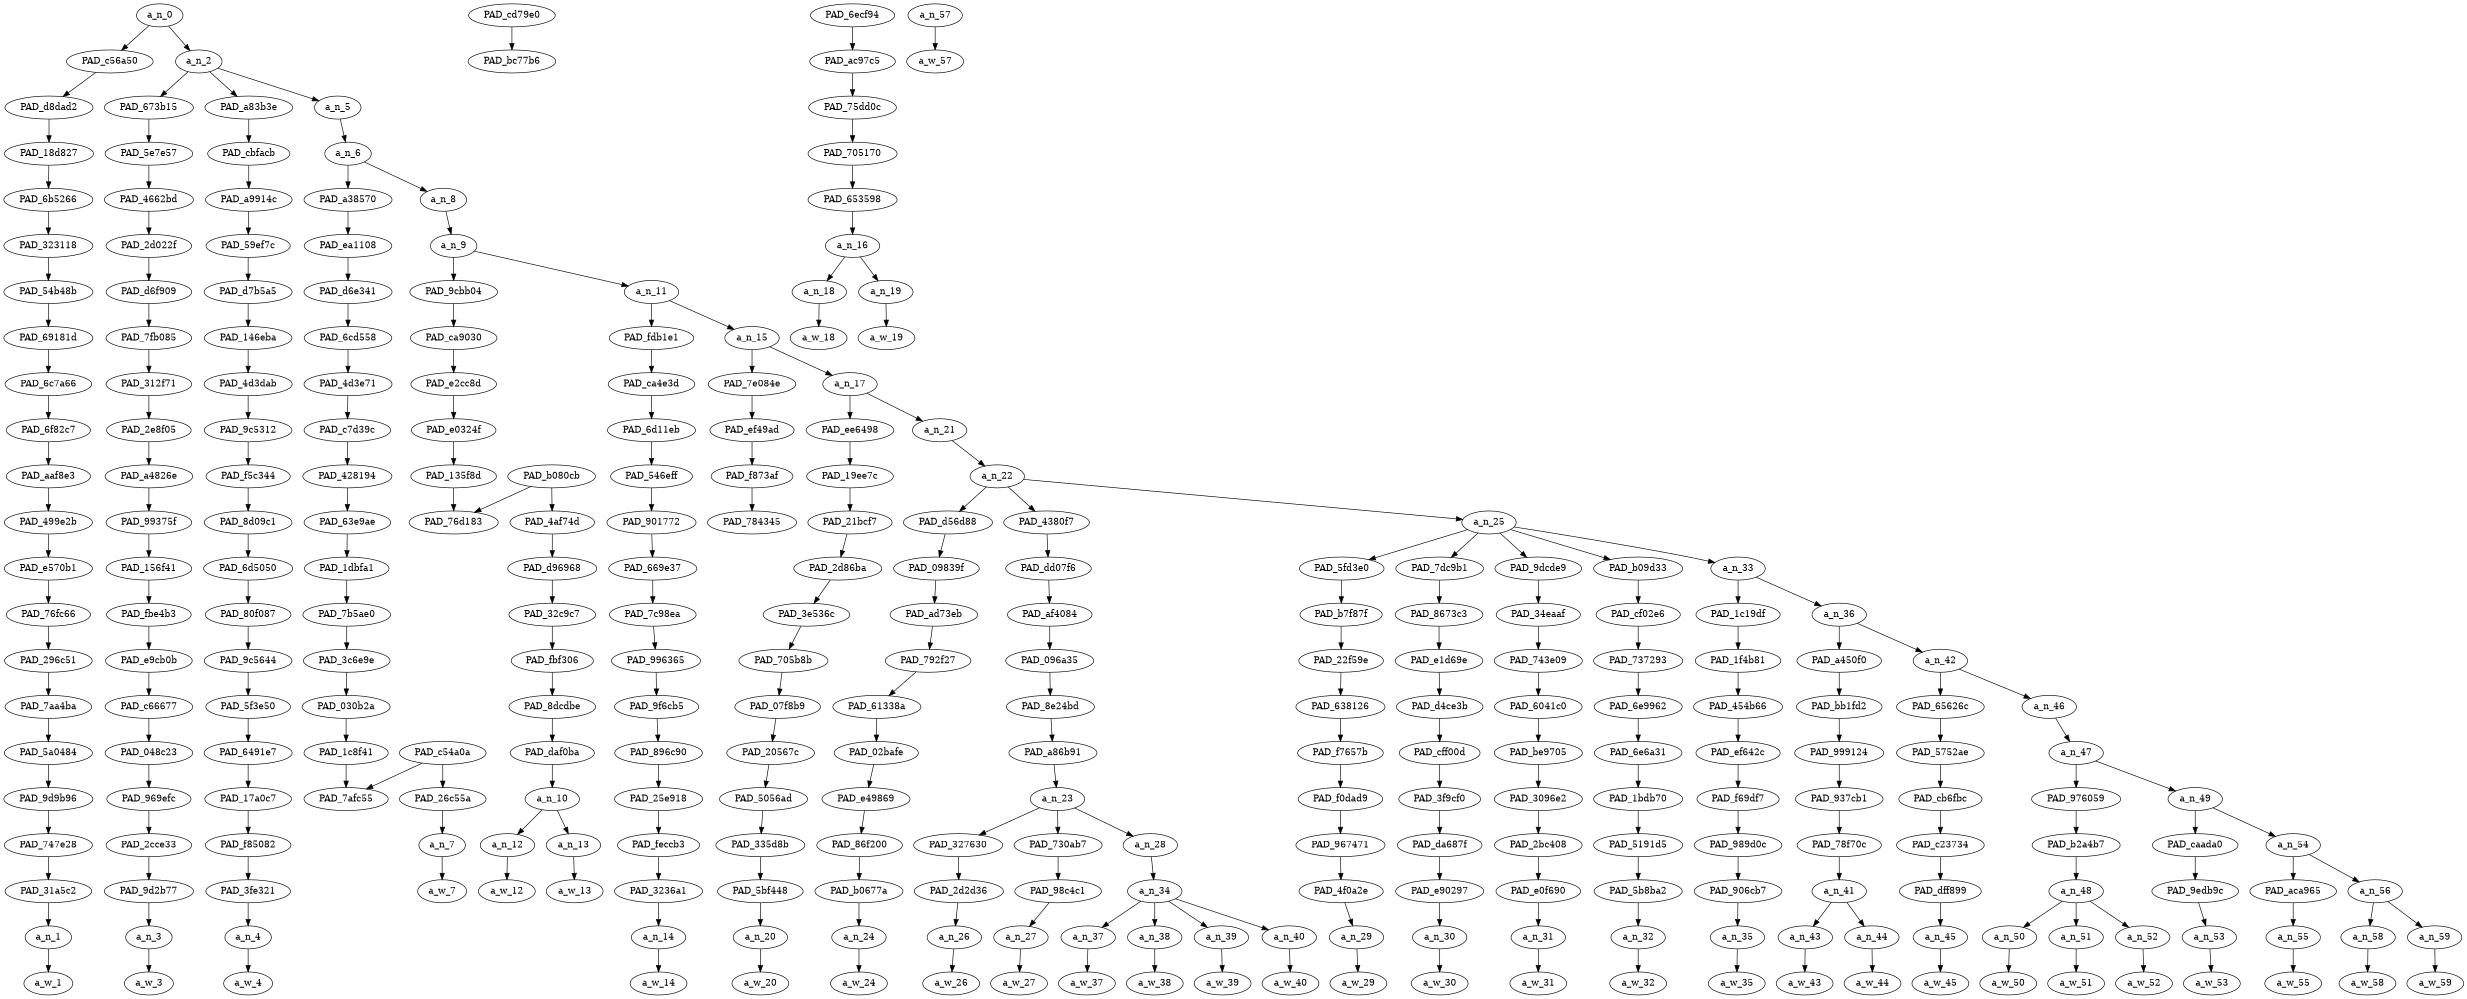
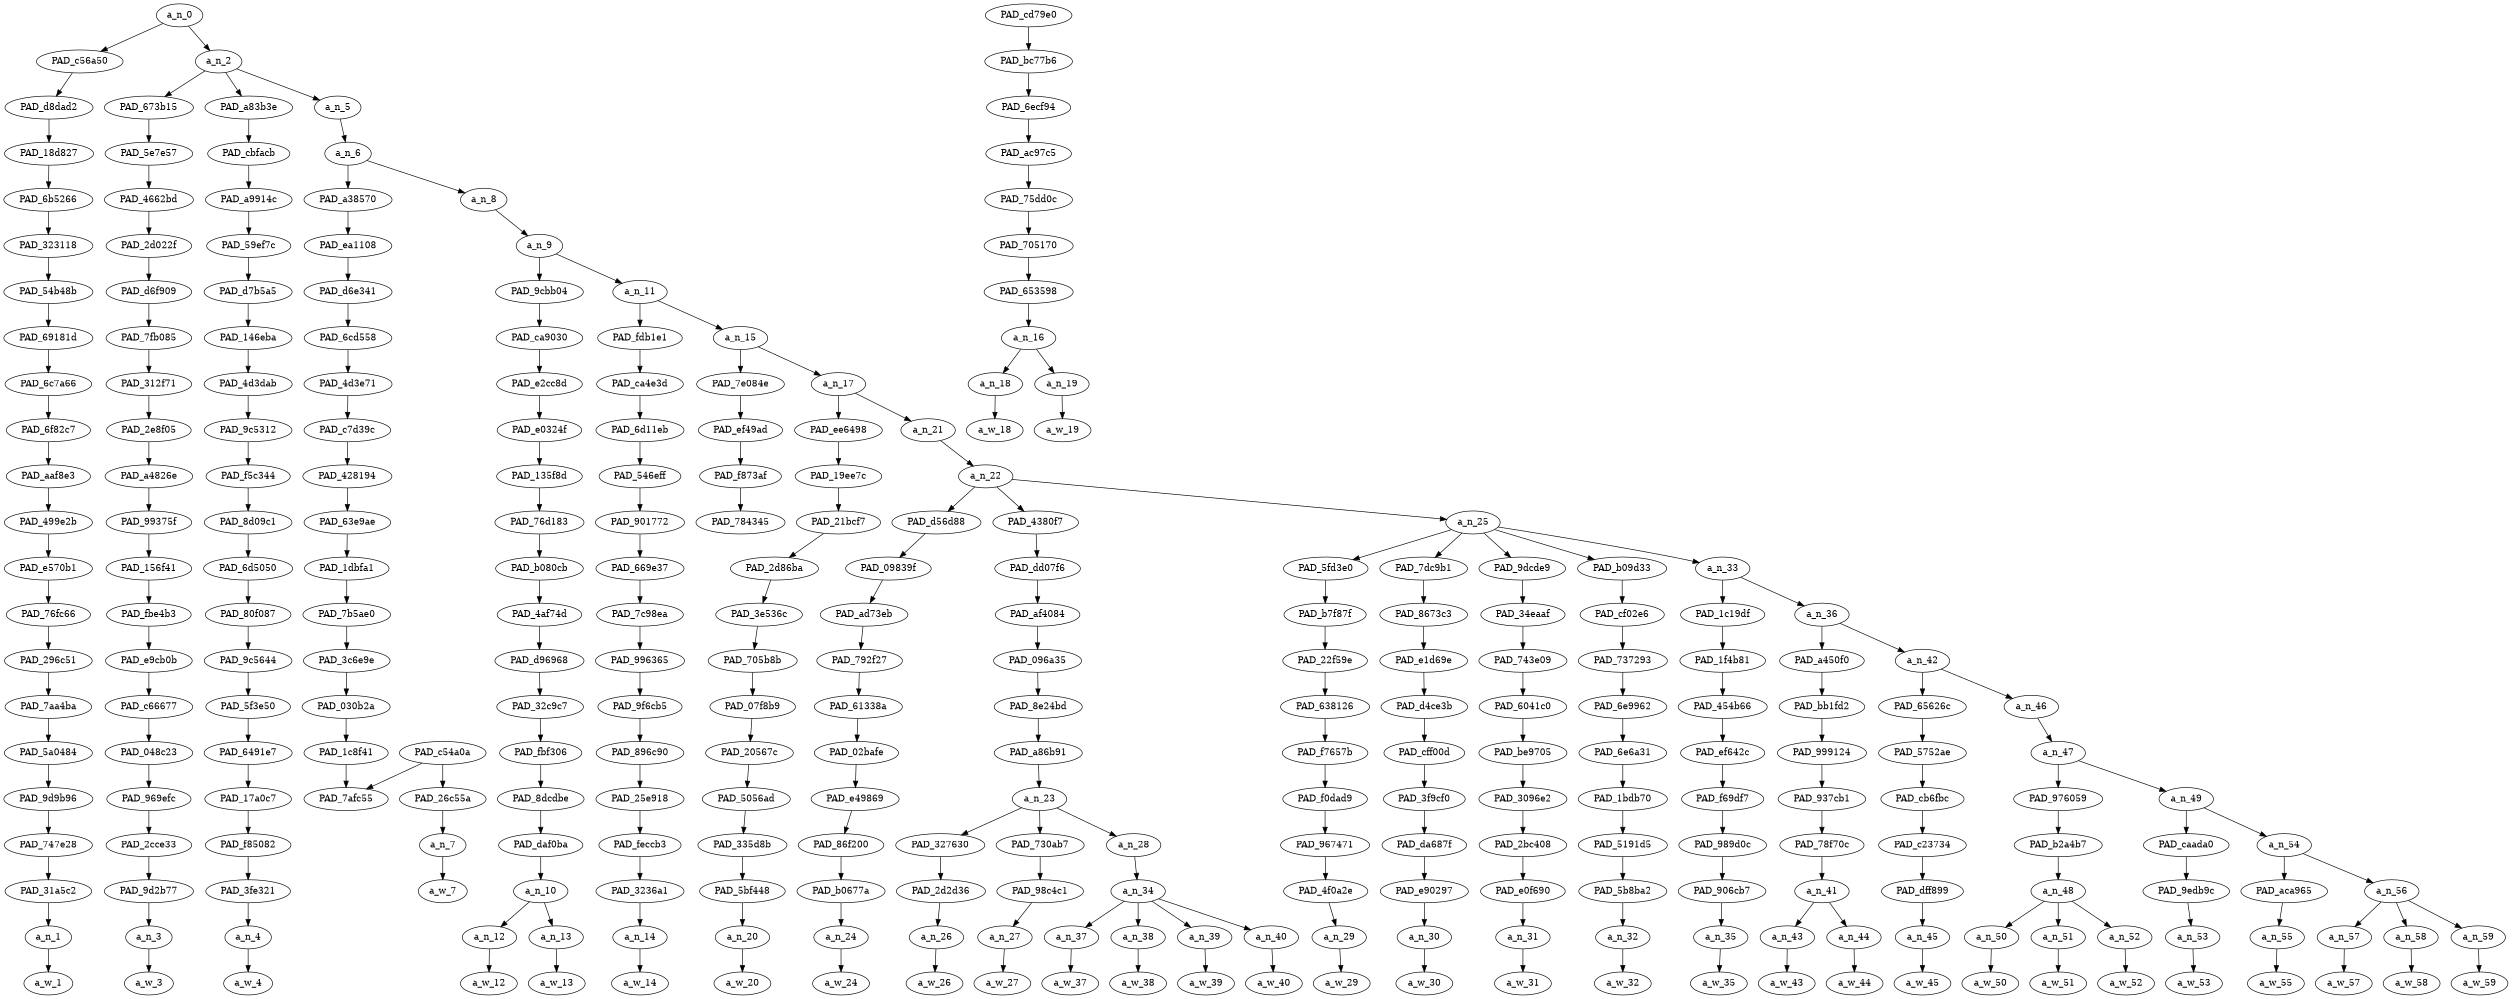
edge "PAD_bc77b6" -> "PAD_6ecf94": added
edge "PAD_b080cb" -> "PAD_76d183": reversed
edge "a_n_56" -> "a_n_57": added
